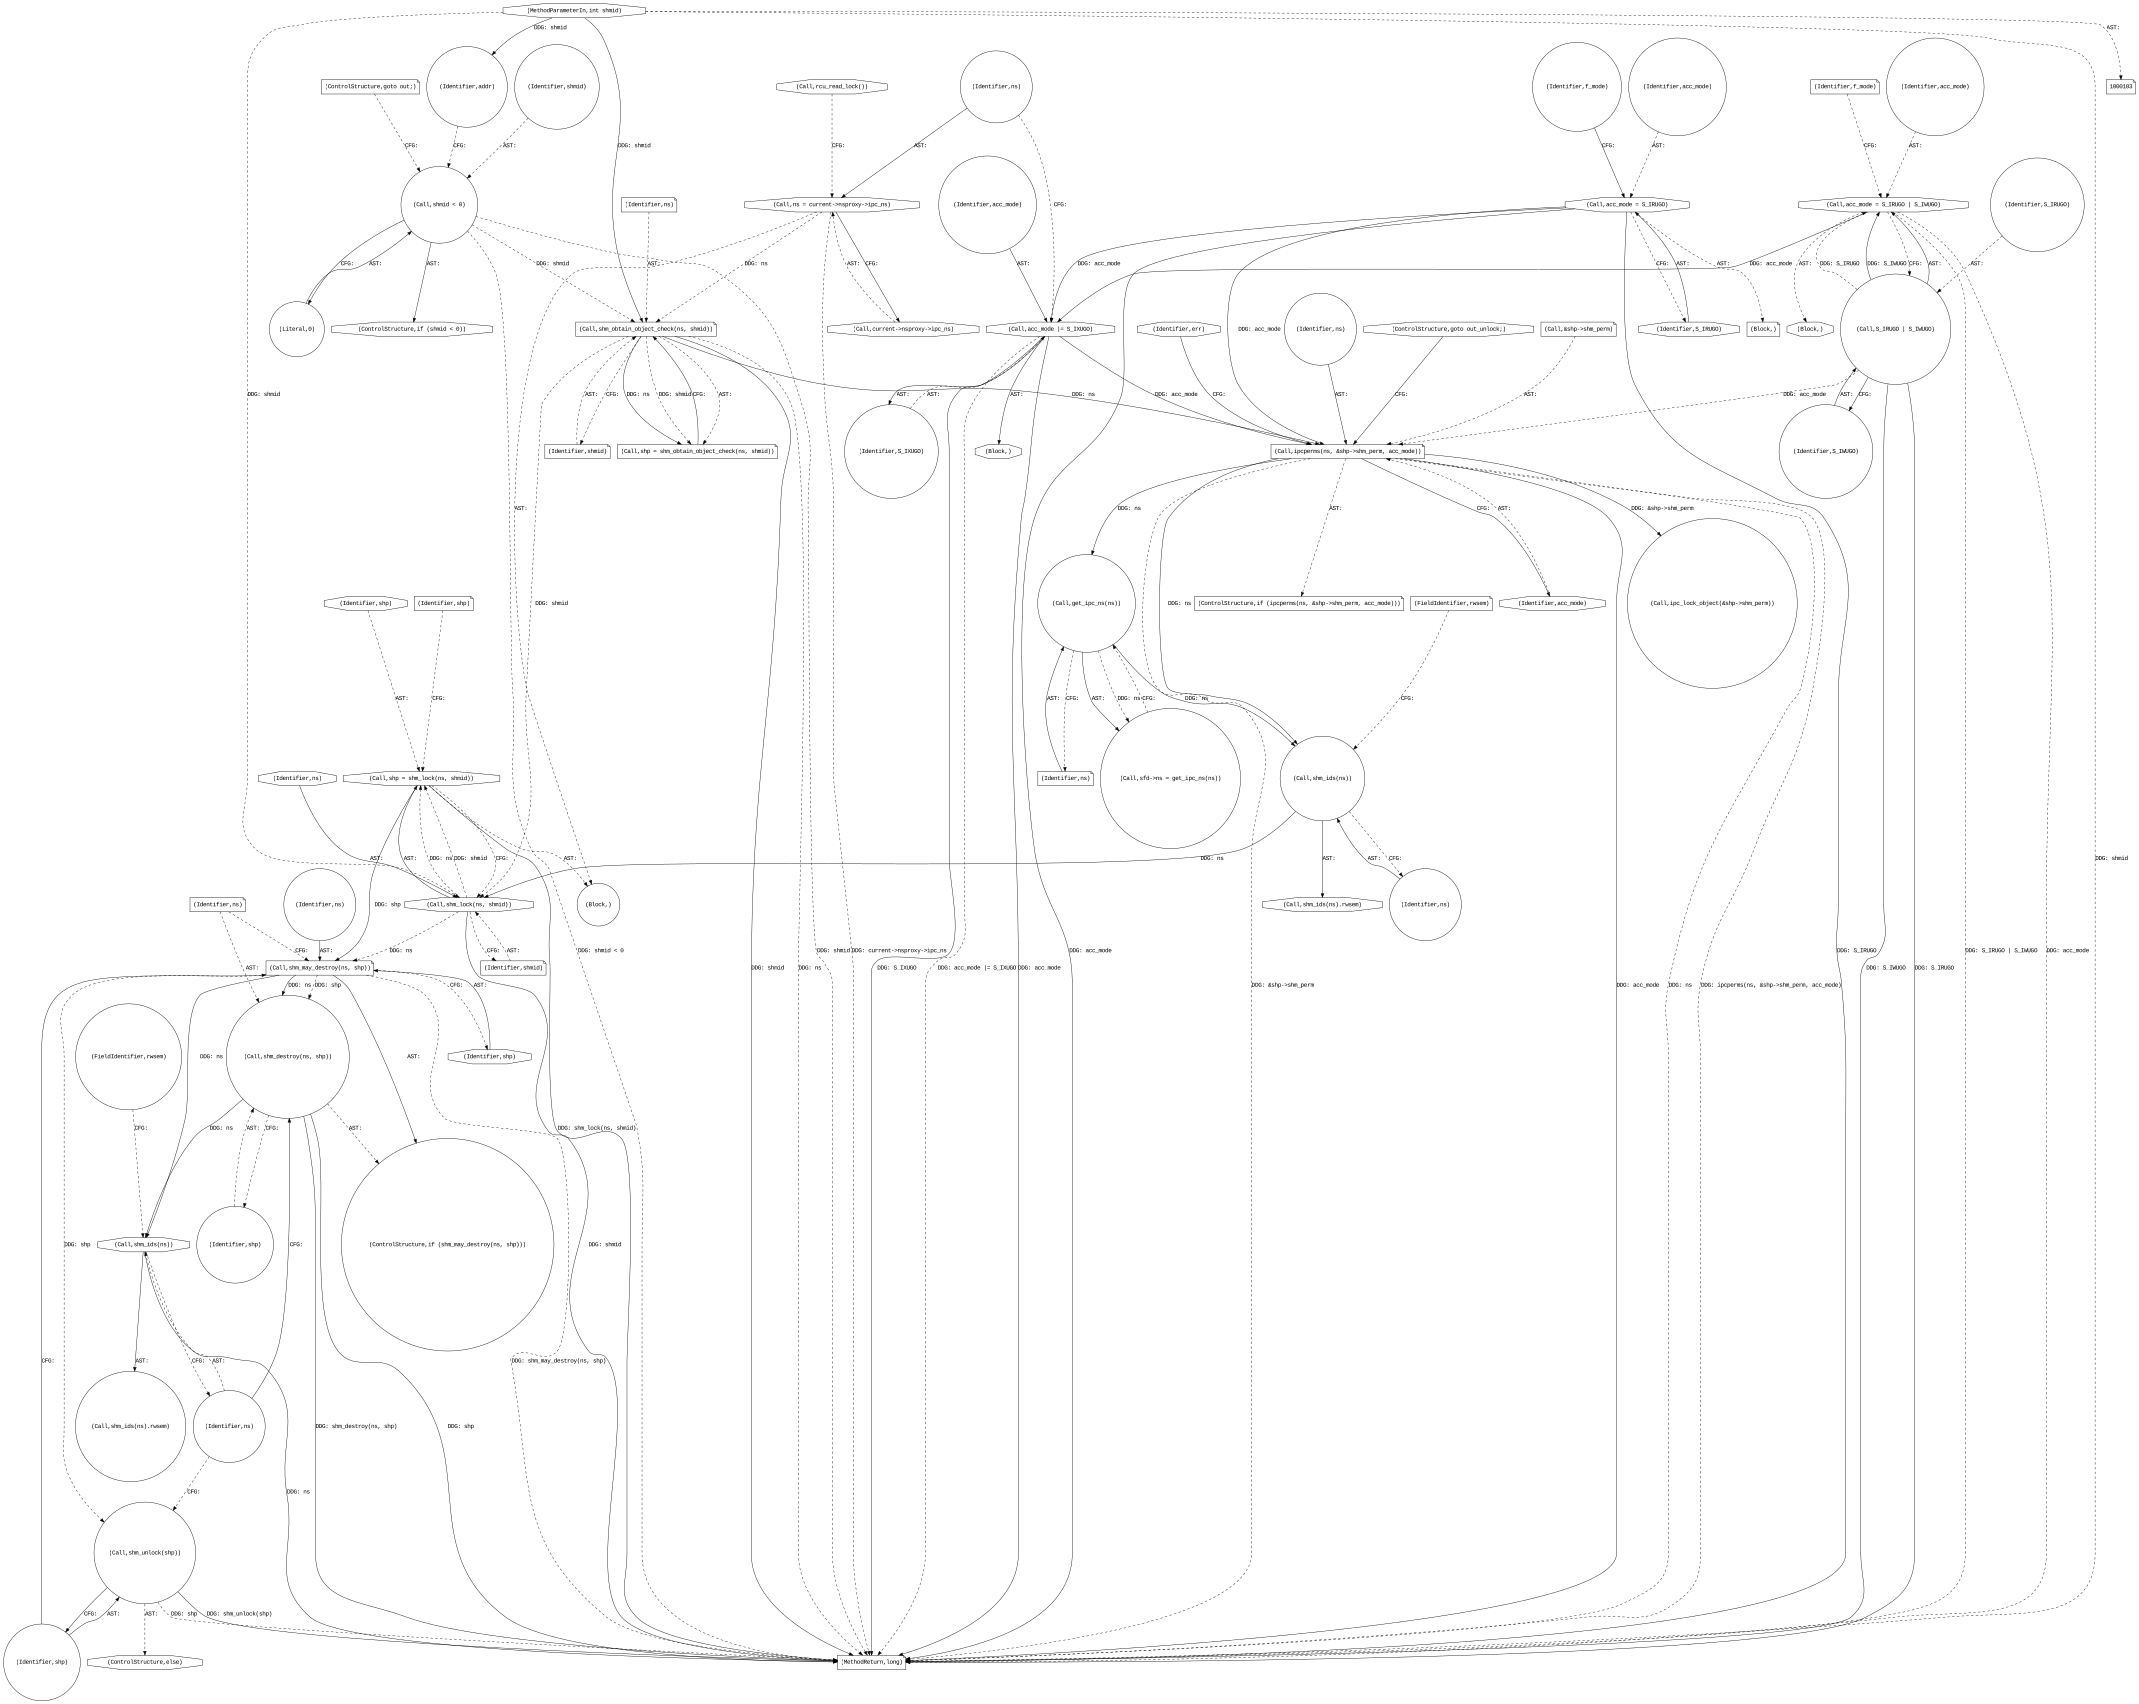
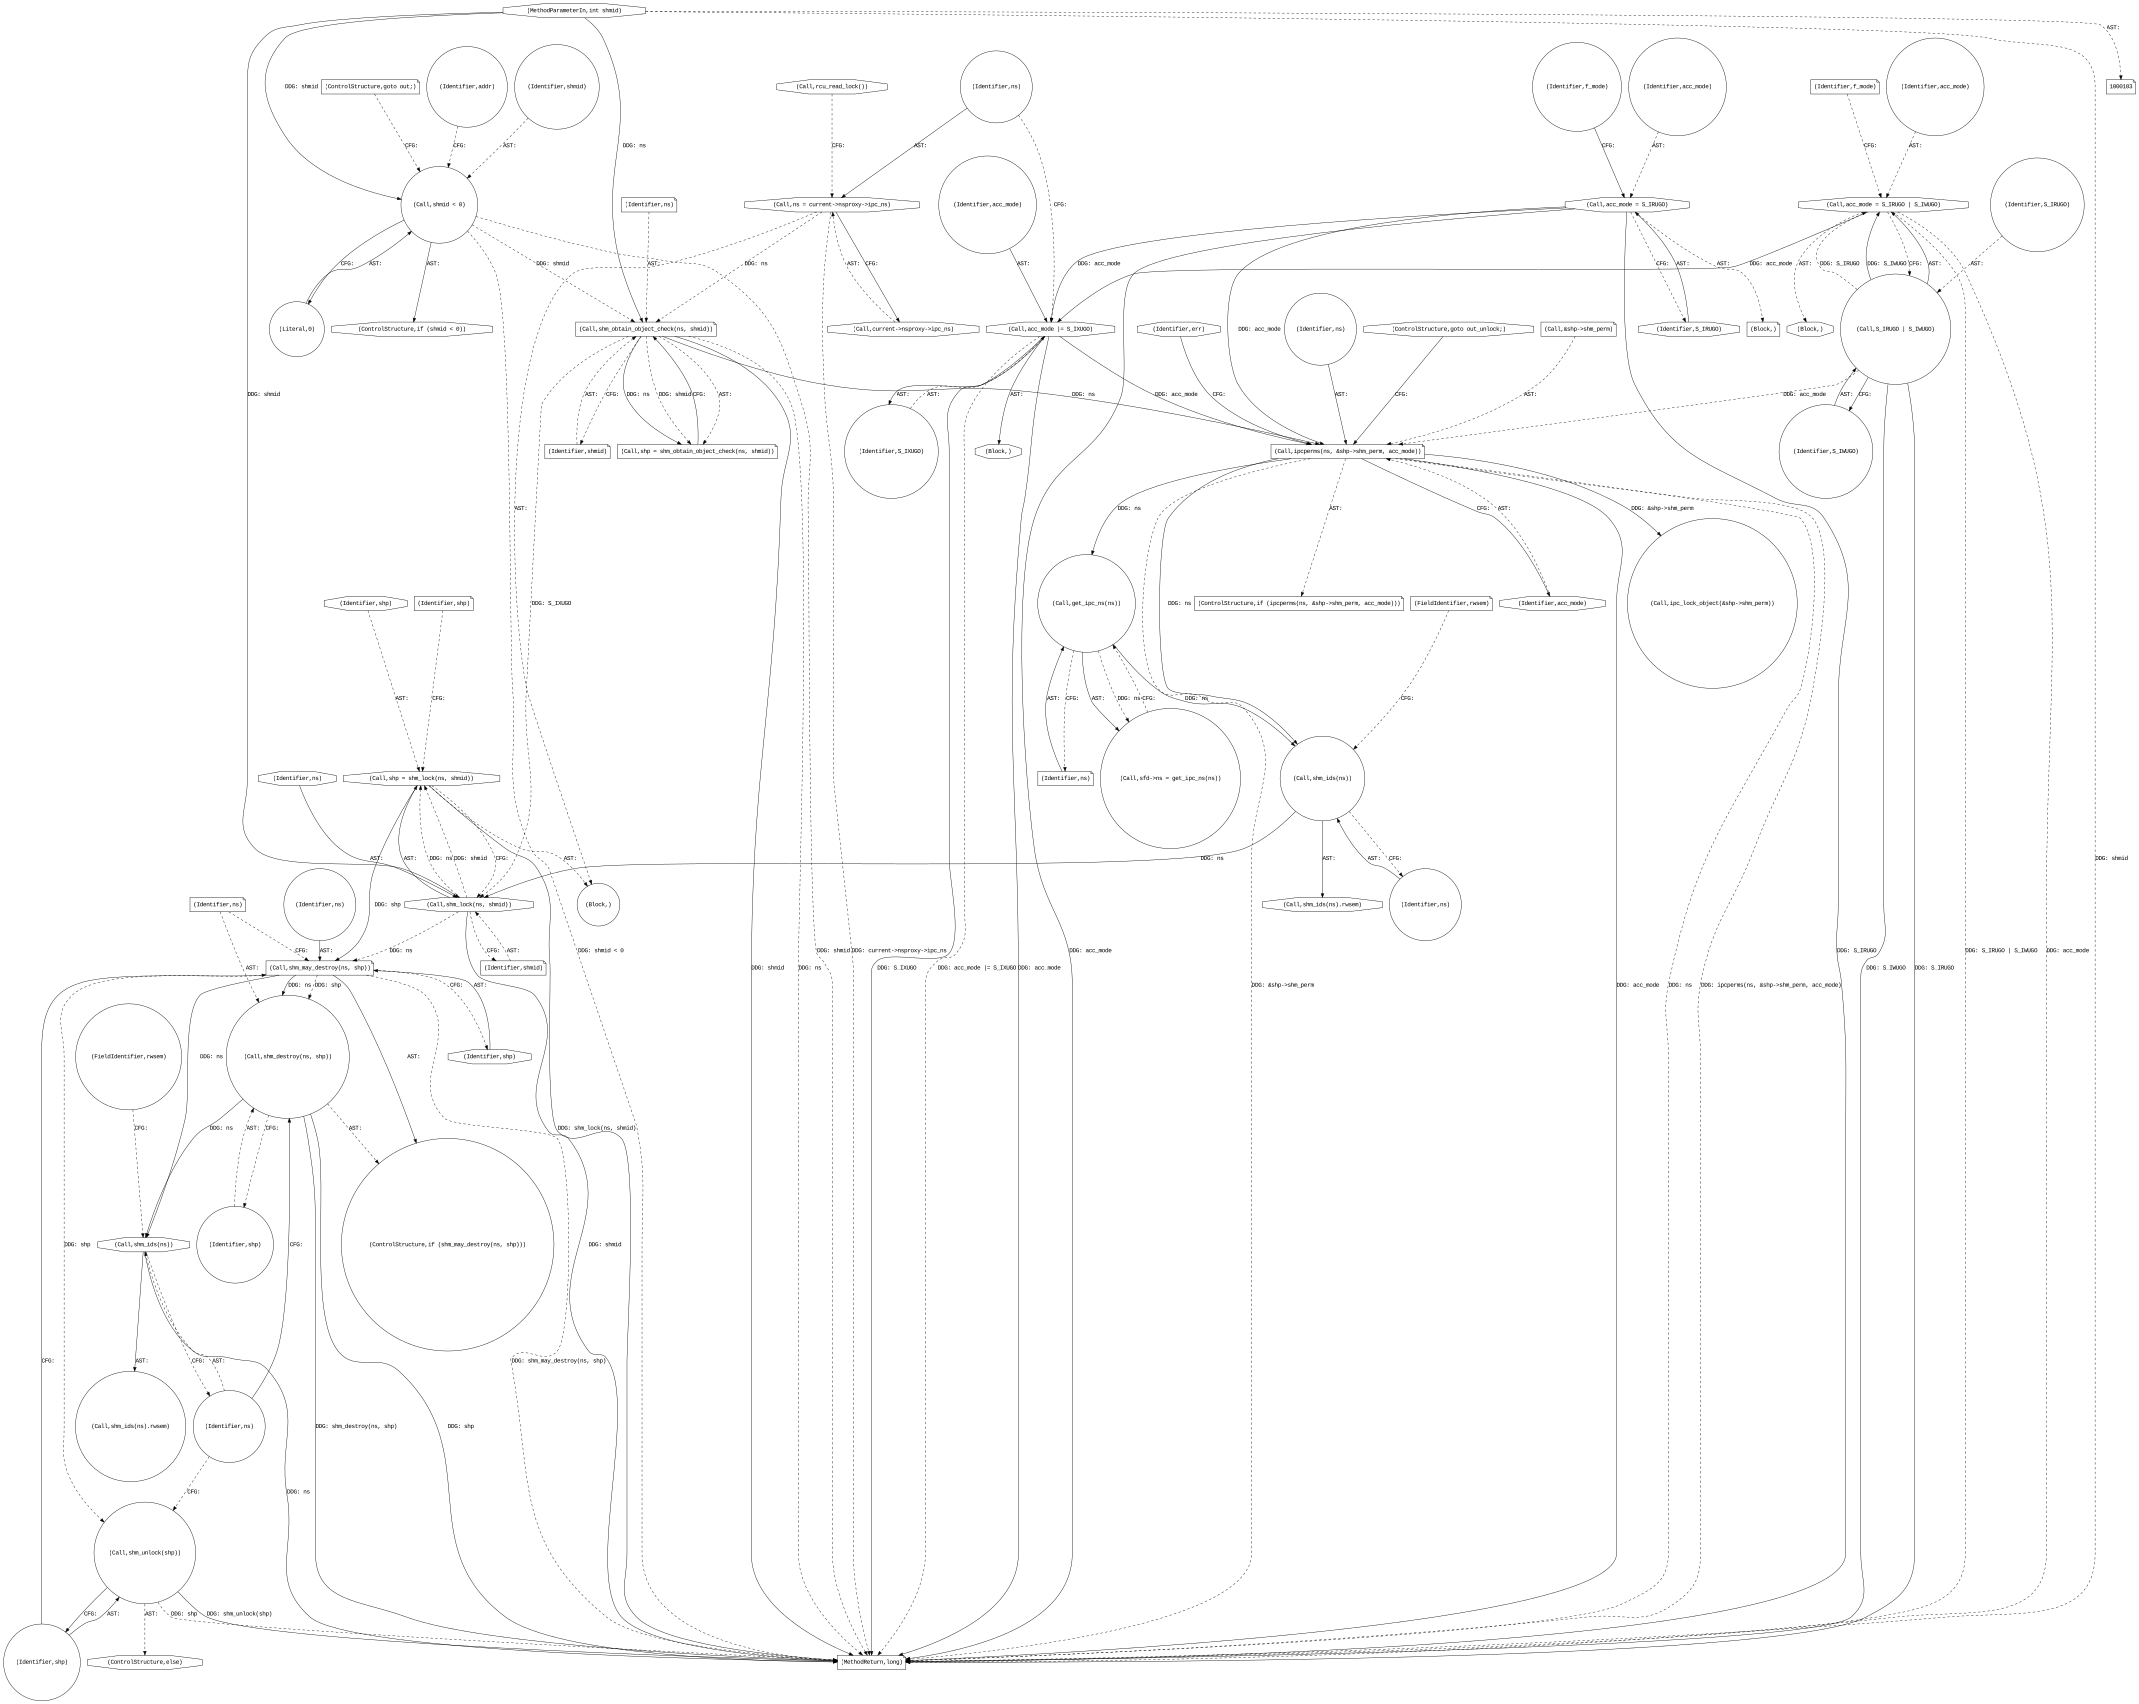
edge "(MethodParameterIn,int shmid)" -> "(Identifier,addr)": now "(MethodParameterIn,int shmid)" -> "(Call,shmid < 0)"
edge "(MethodParameterIn,int shmid)" -> "(Call,shm_obtain_object_check(ns, shmid))": label "DDG: shmid" -> "DDG: ns"
edge "(MethodParameterIn,int shmid)" -> "(Call,shm_lock(ns, shmid))": style dashed -> solid
edge "(Call,shm_obtain_object_check(ns, shmid))" -> "(Call,shm_lock(ns, shmid))": label "DDG: shmid" -> "DDG: S_IXUGO"
